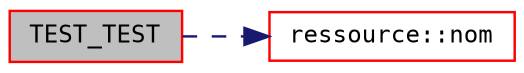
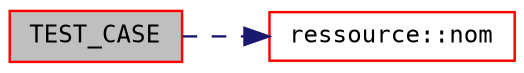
node "TEST_TEST": label "TEST_TEST" -> "TEST_CASE"
